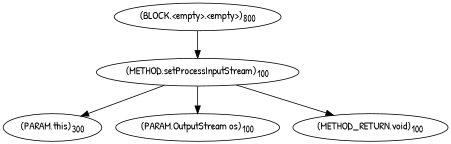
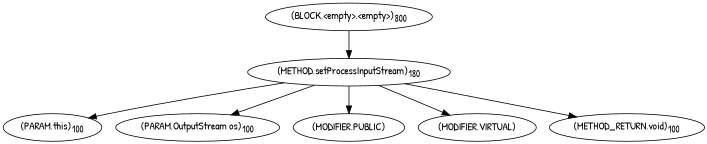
node "(METHOD,setProcessInputStream)": text "100" -> "180"
node "(PARAM,this)": text "300" -> "100"
node "(MODIFIER,PUBLIC)": added
node "(MODIFIER,VIRTUAL)": added
